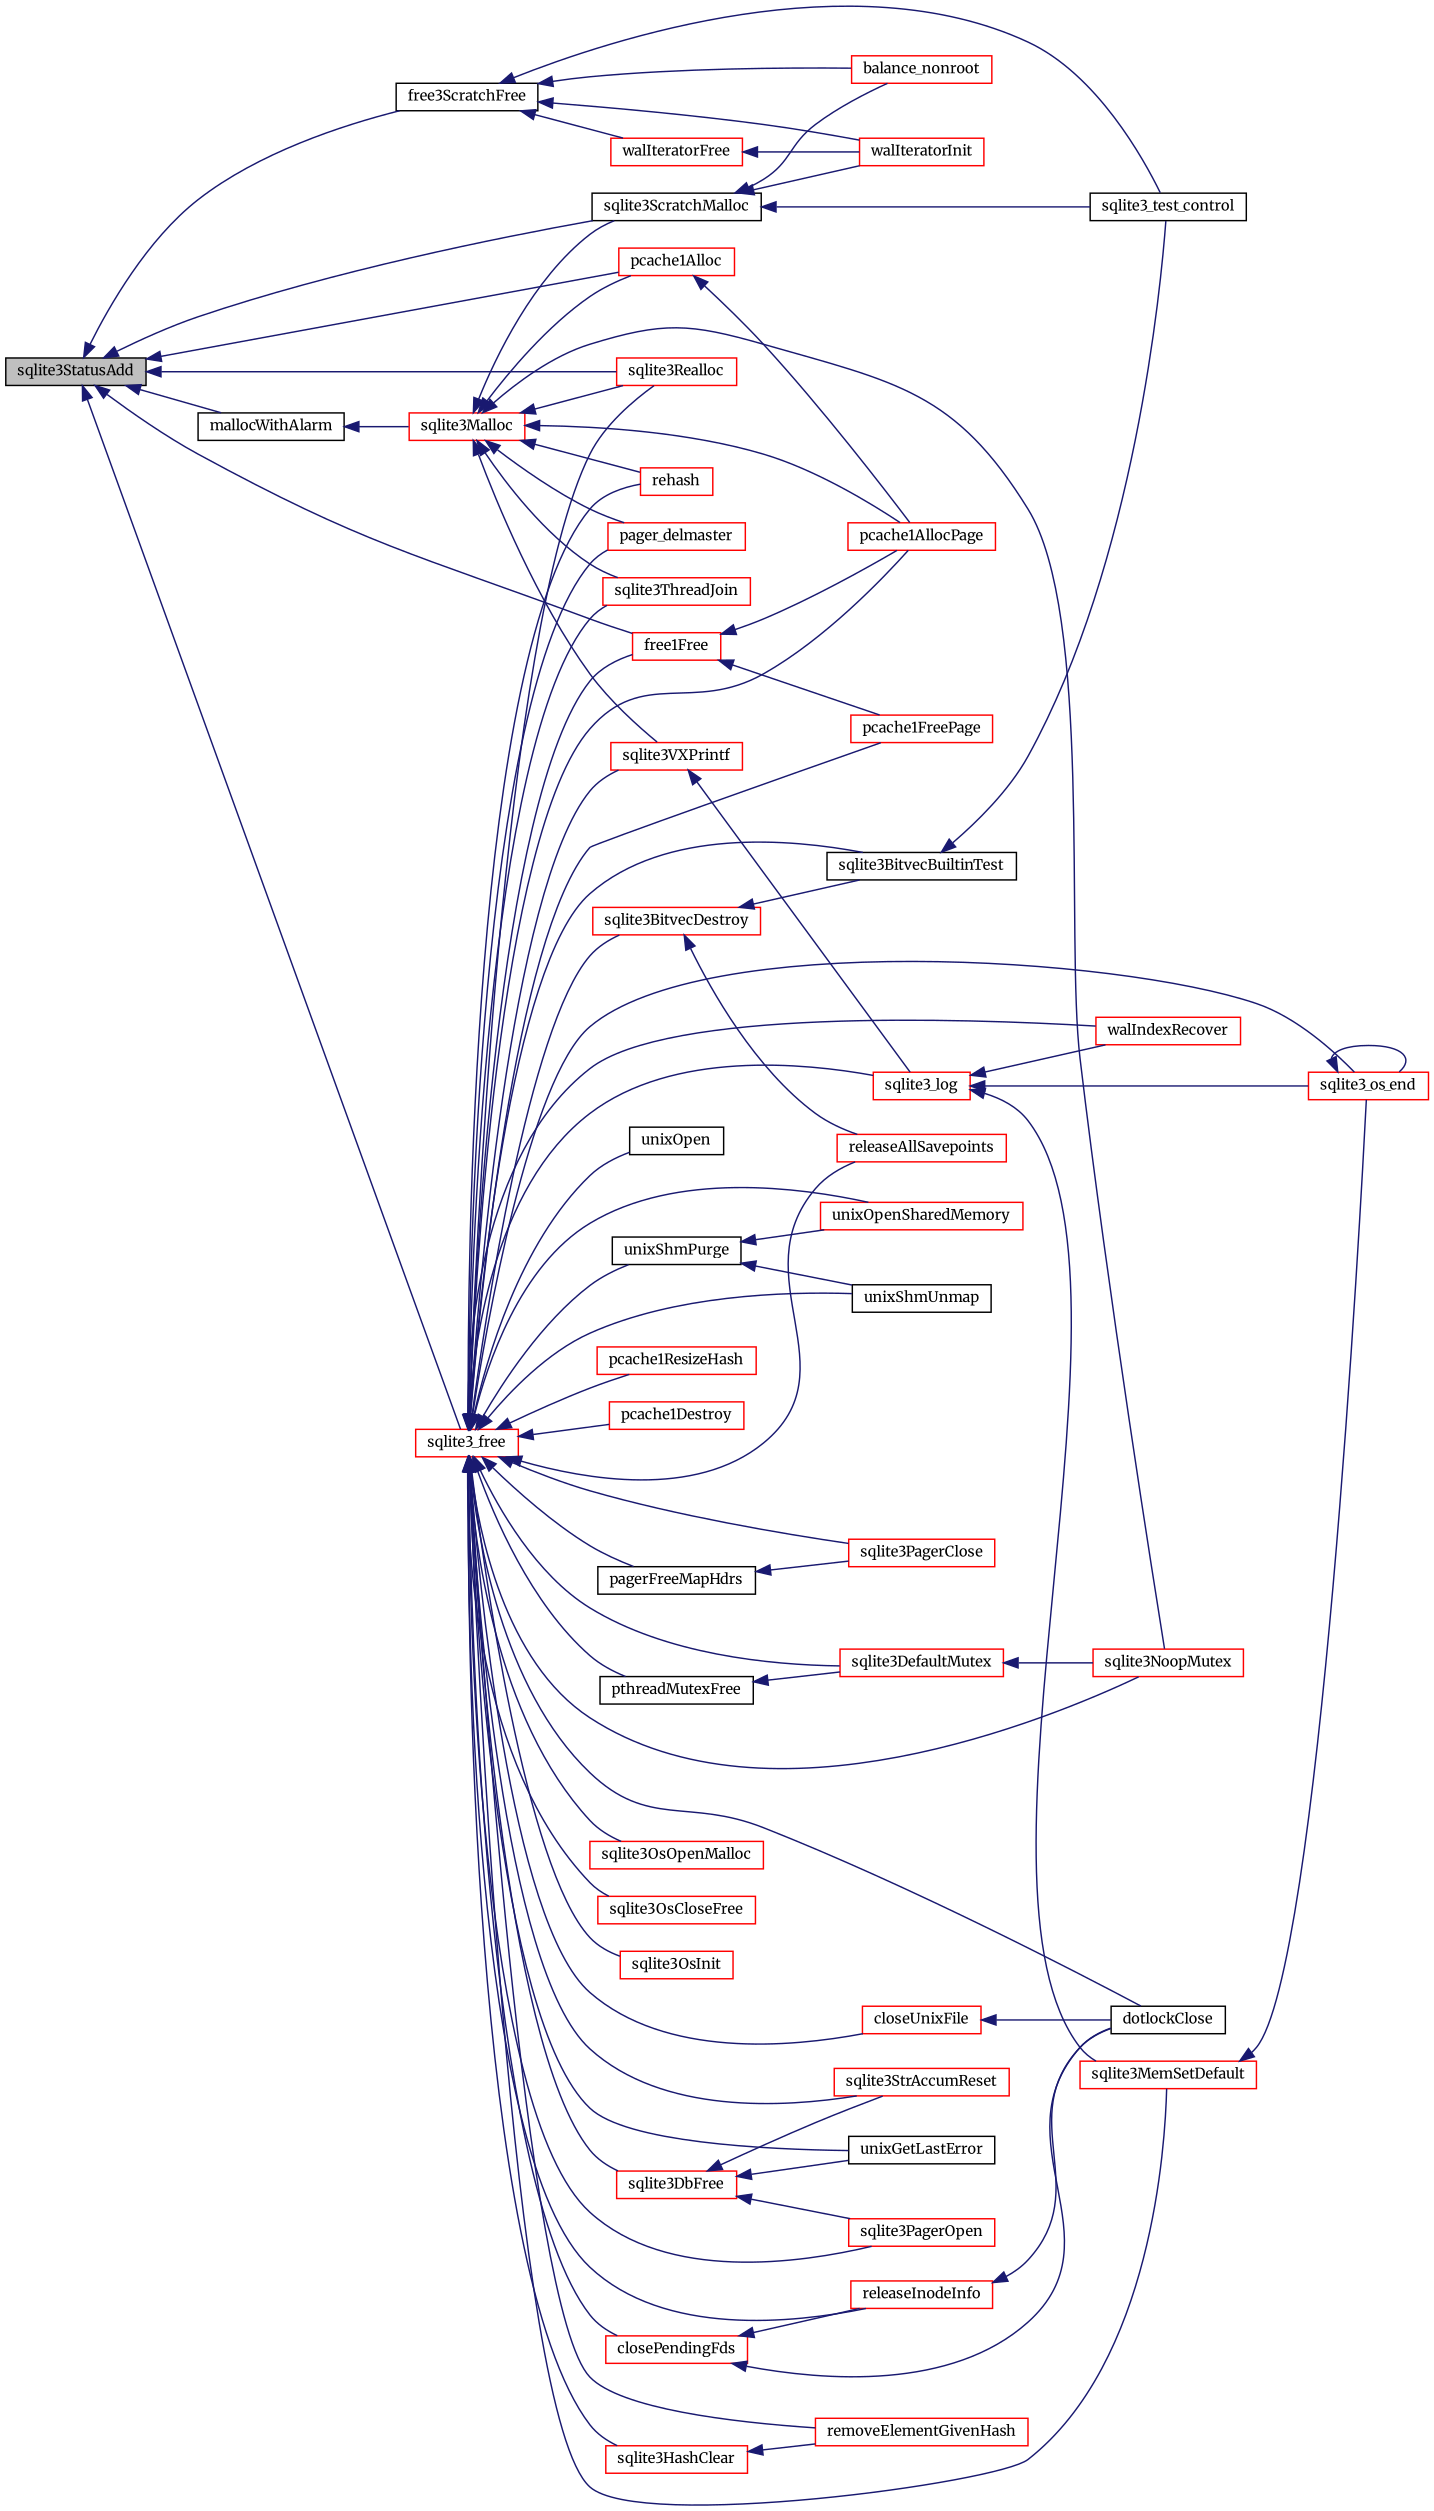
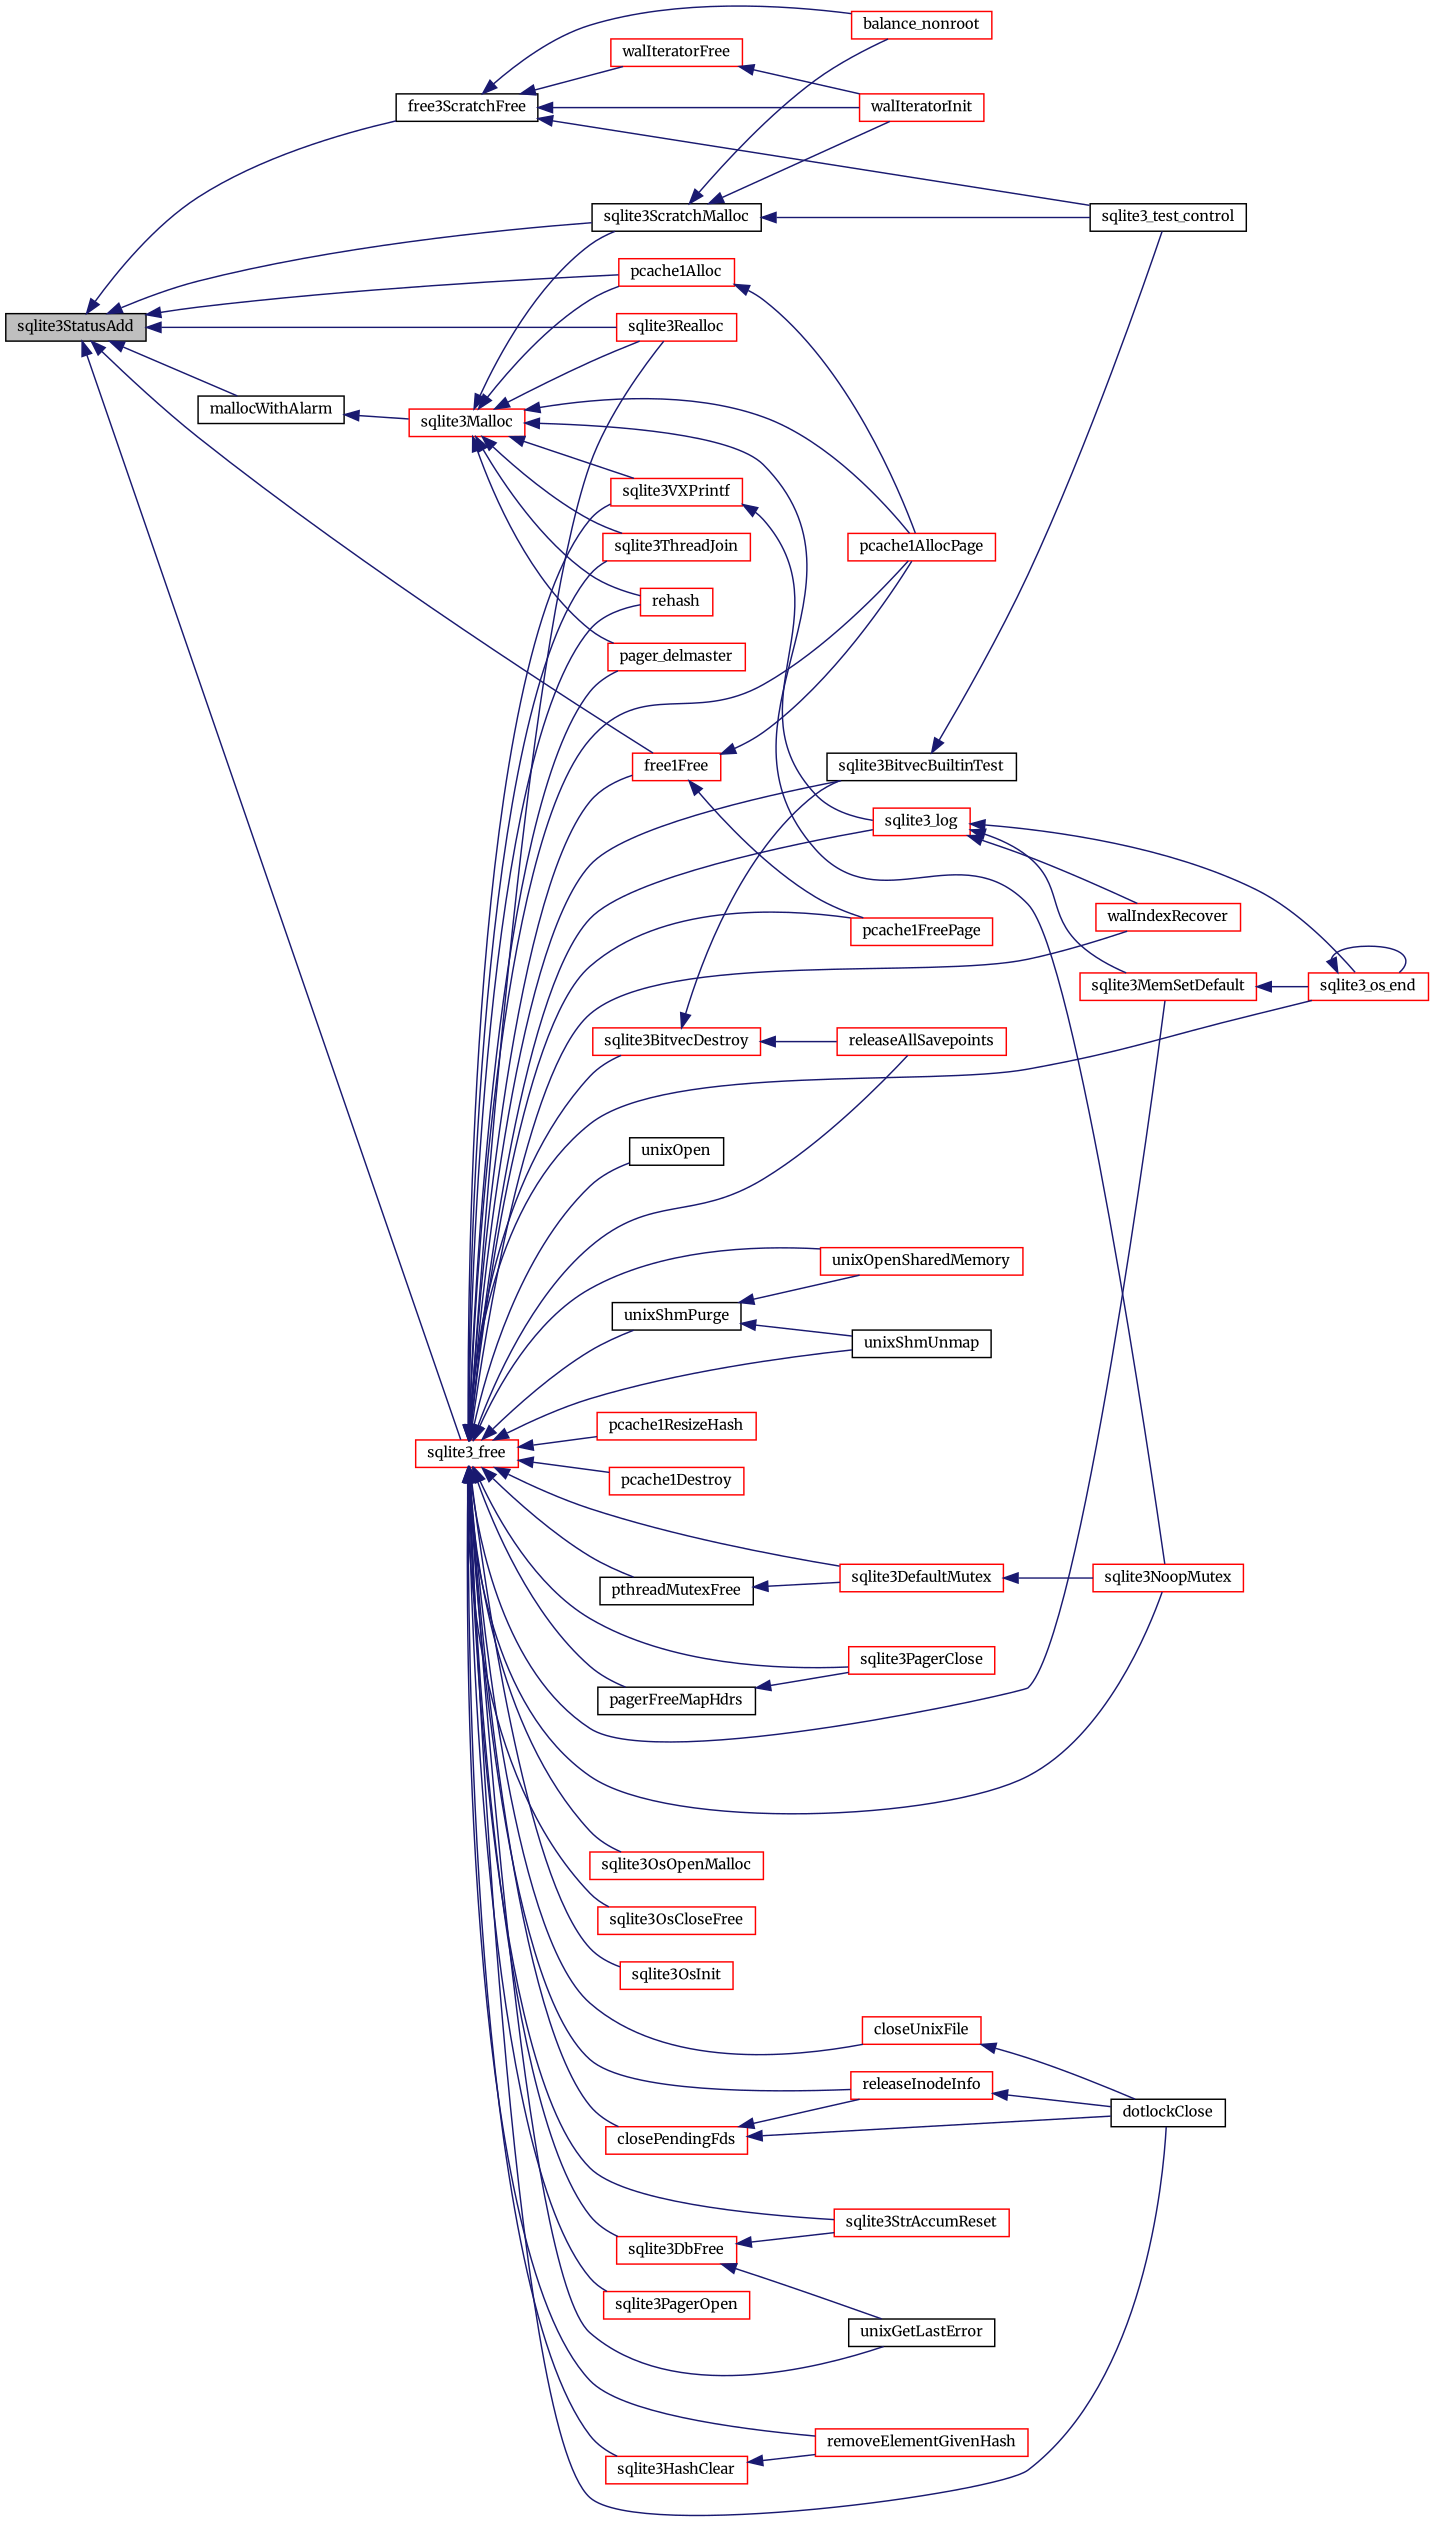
edge "sqlite3PagerOpen" -> "sqlite3DbFree": removed
